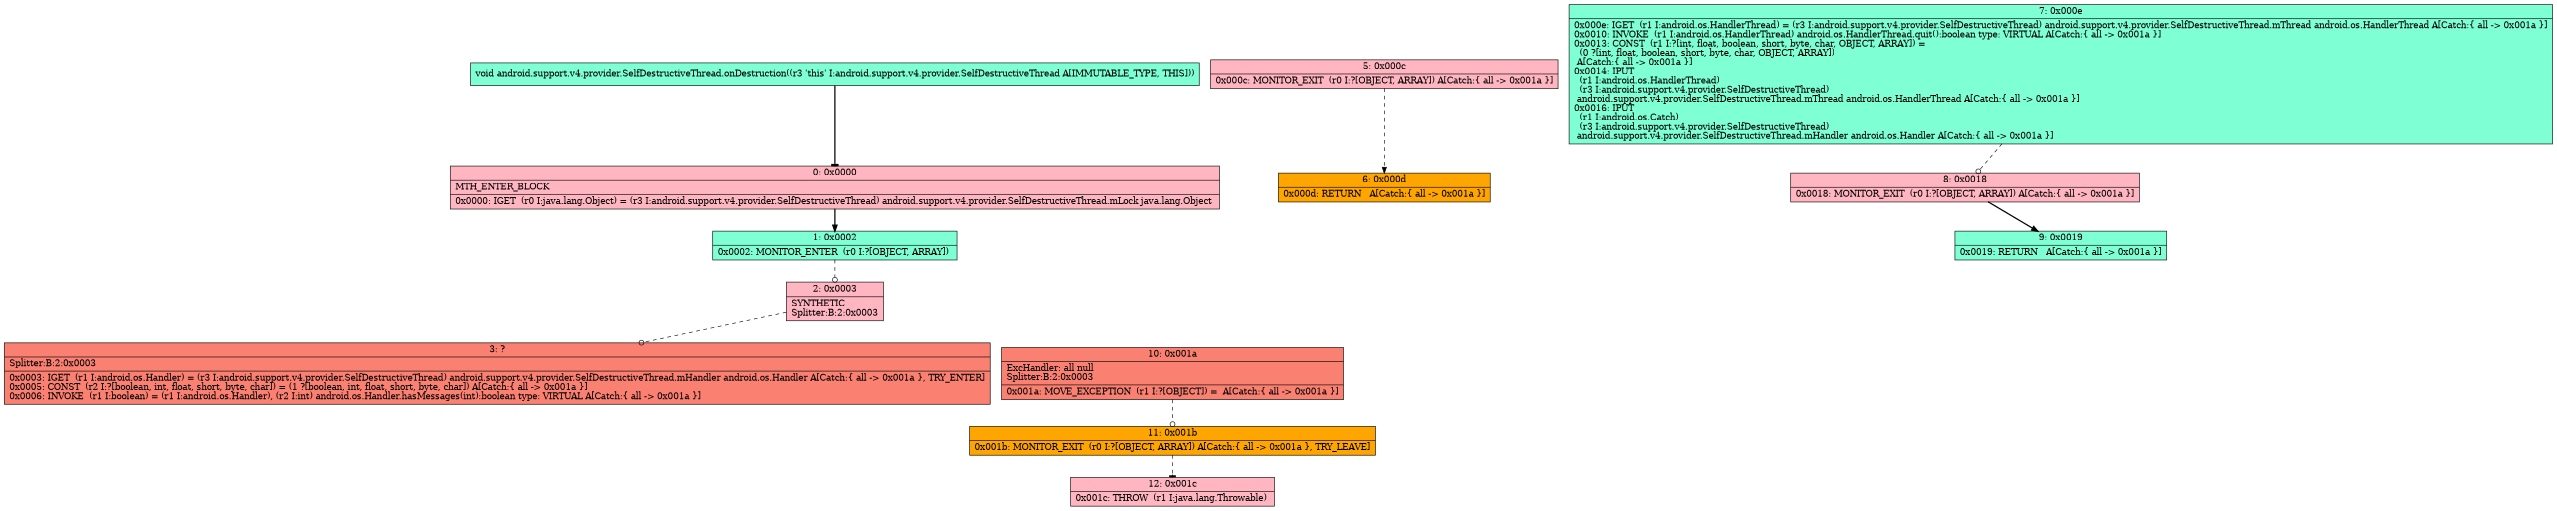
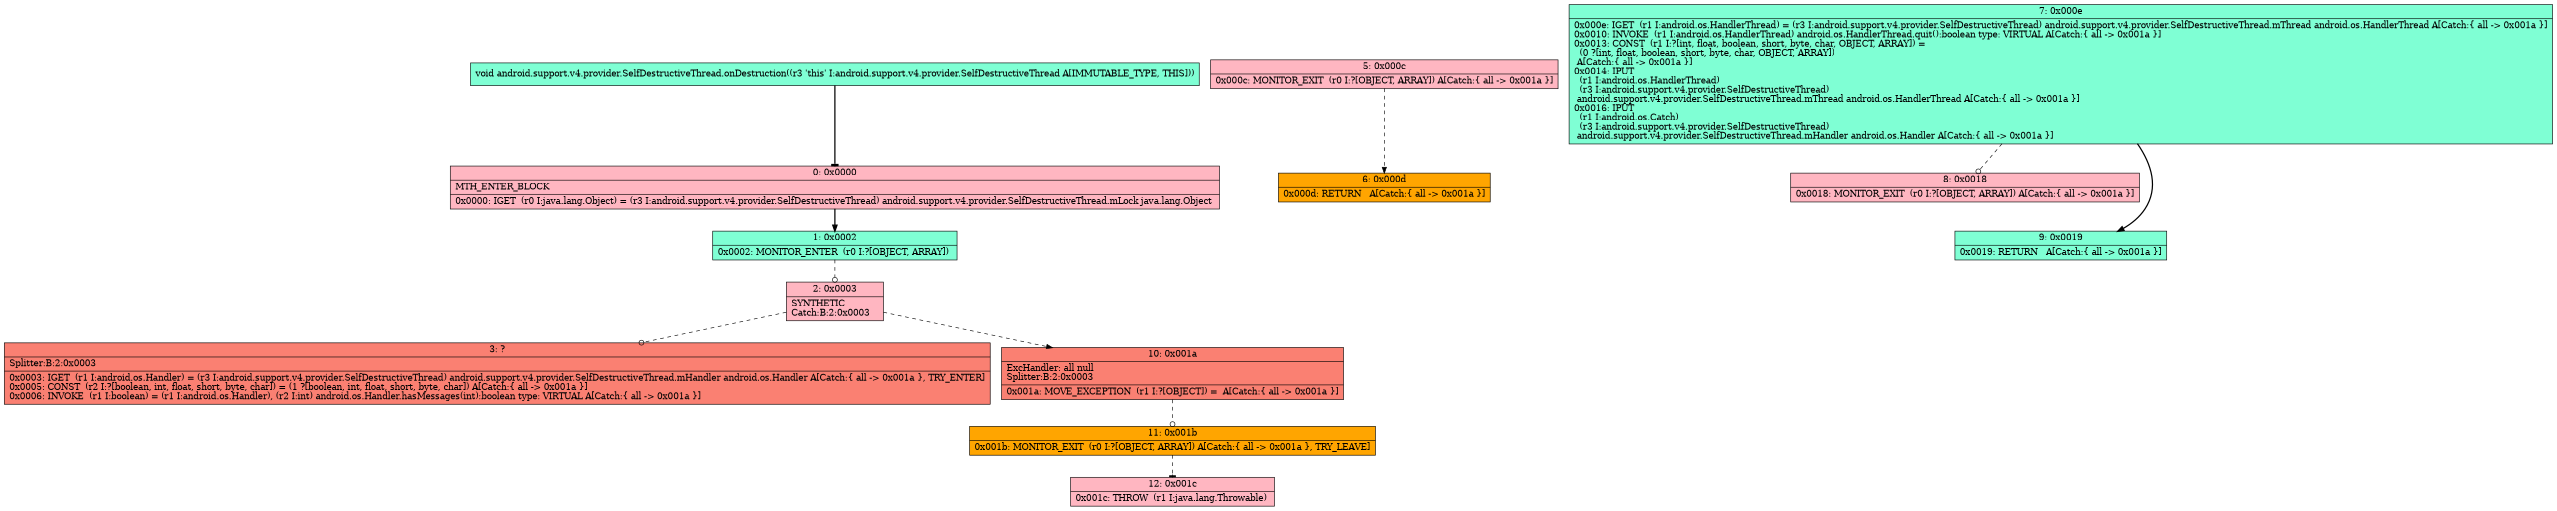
edge "8: 0x0018" -> "9: 0x0019": now "7: 0x000e" -> "9: 0x0019"
node "2: 0x0003": text "Splitter:B:2:0x0003" -> "Catch:B:2:0x0003"
edge "2: 0x0003" -> "10: 0x001a": added
